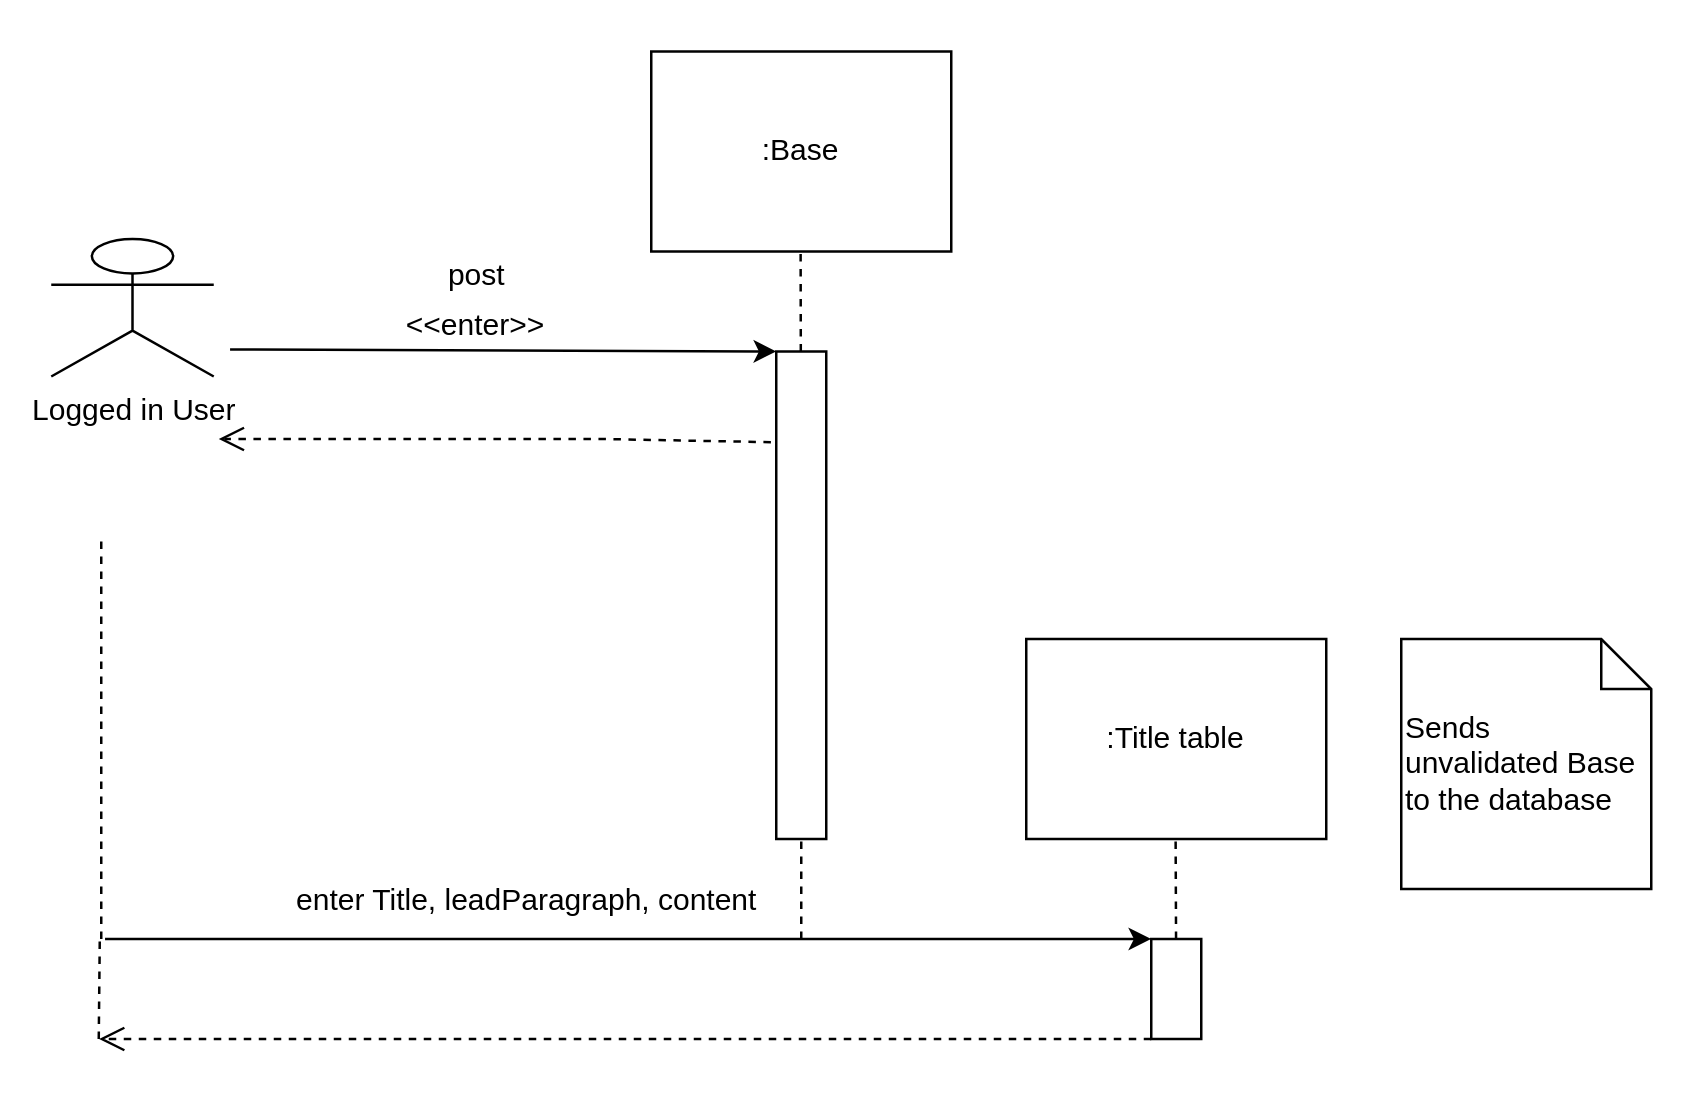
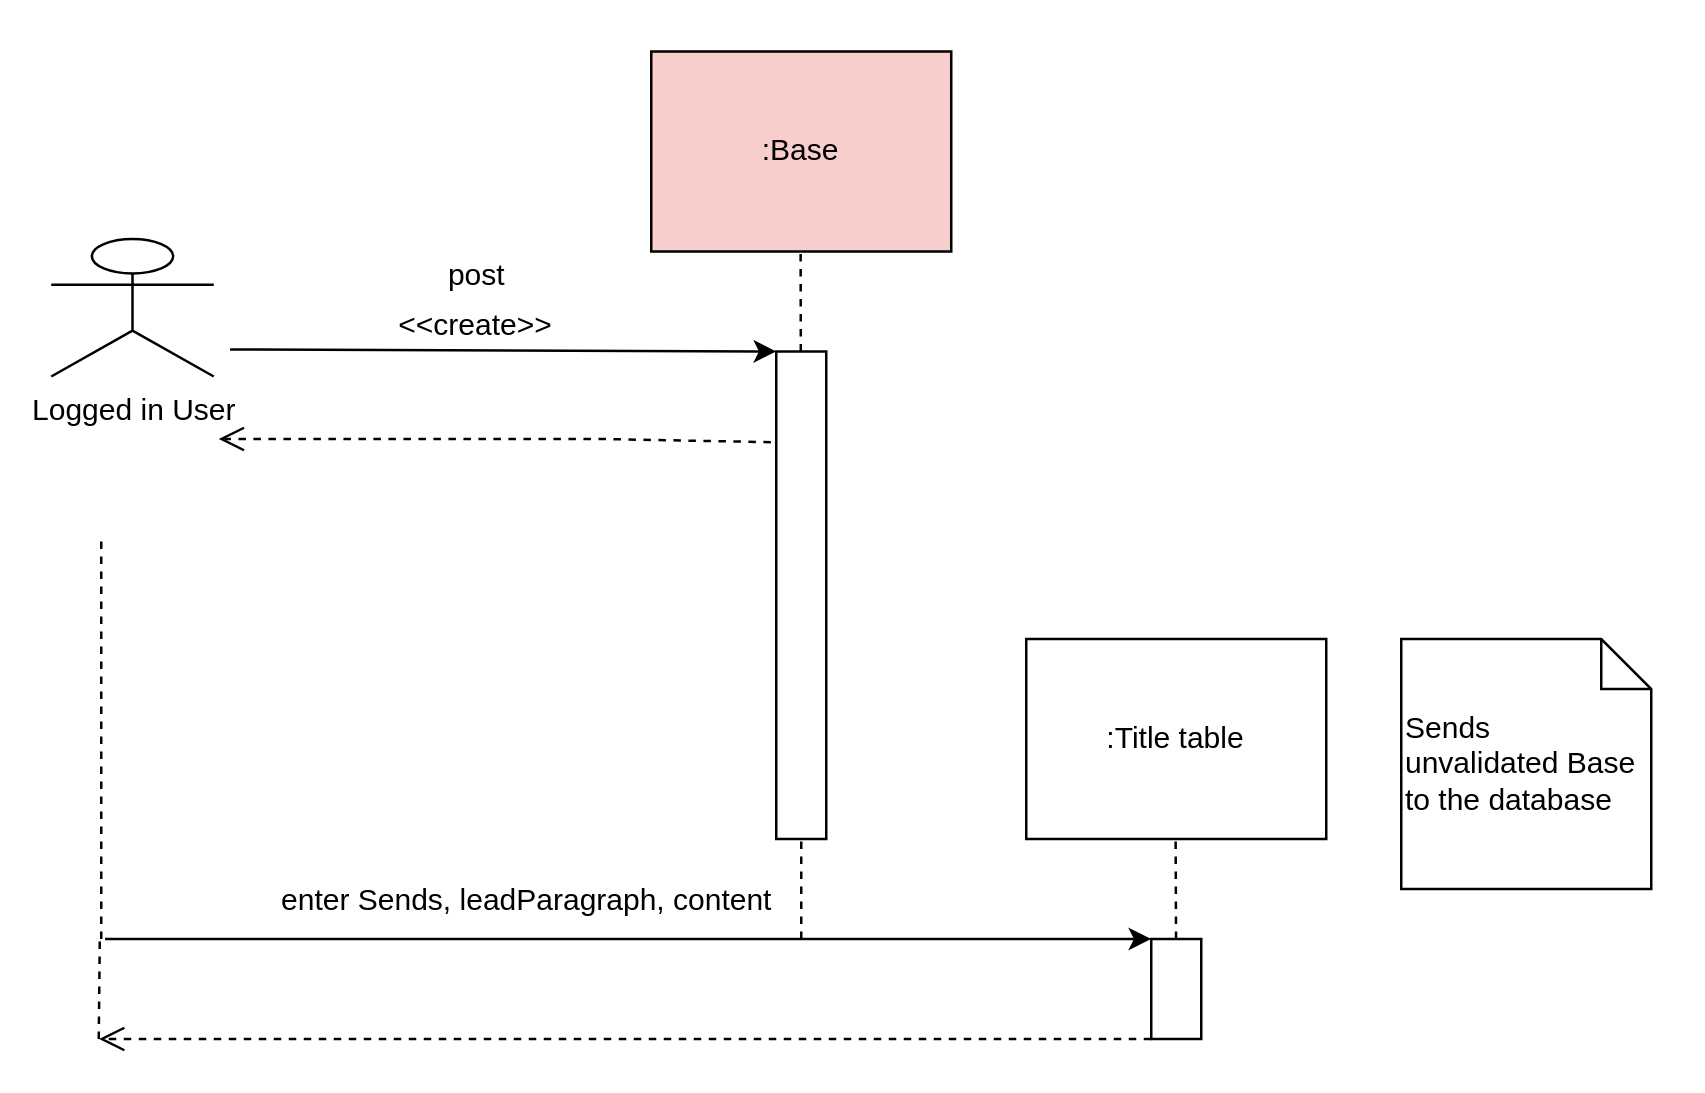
node ":Base": fillcolor #ffffff -> #f8cecc
node "<<enter>>": label "<<enter>>" -> "<<create>>"
node "enter Title, leadParagraph, content": label "enter Title, leadParagraph, content" -> "enter Sends, leadParagraph, content"
